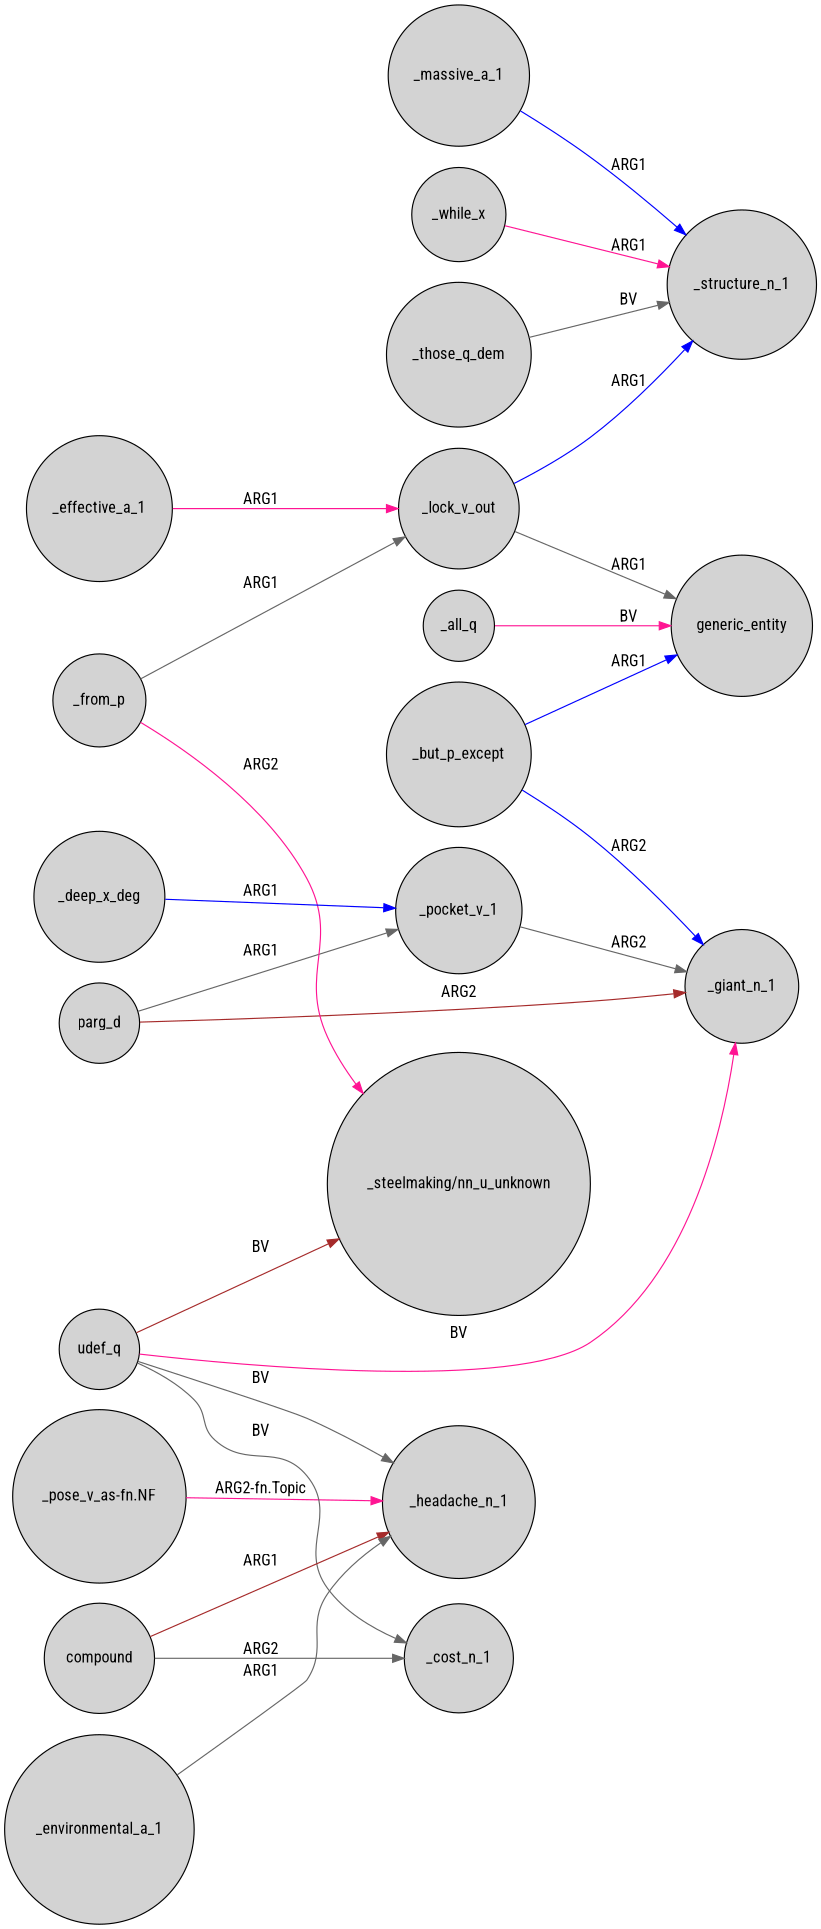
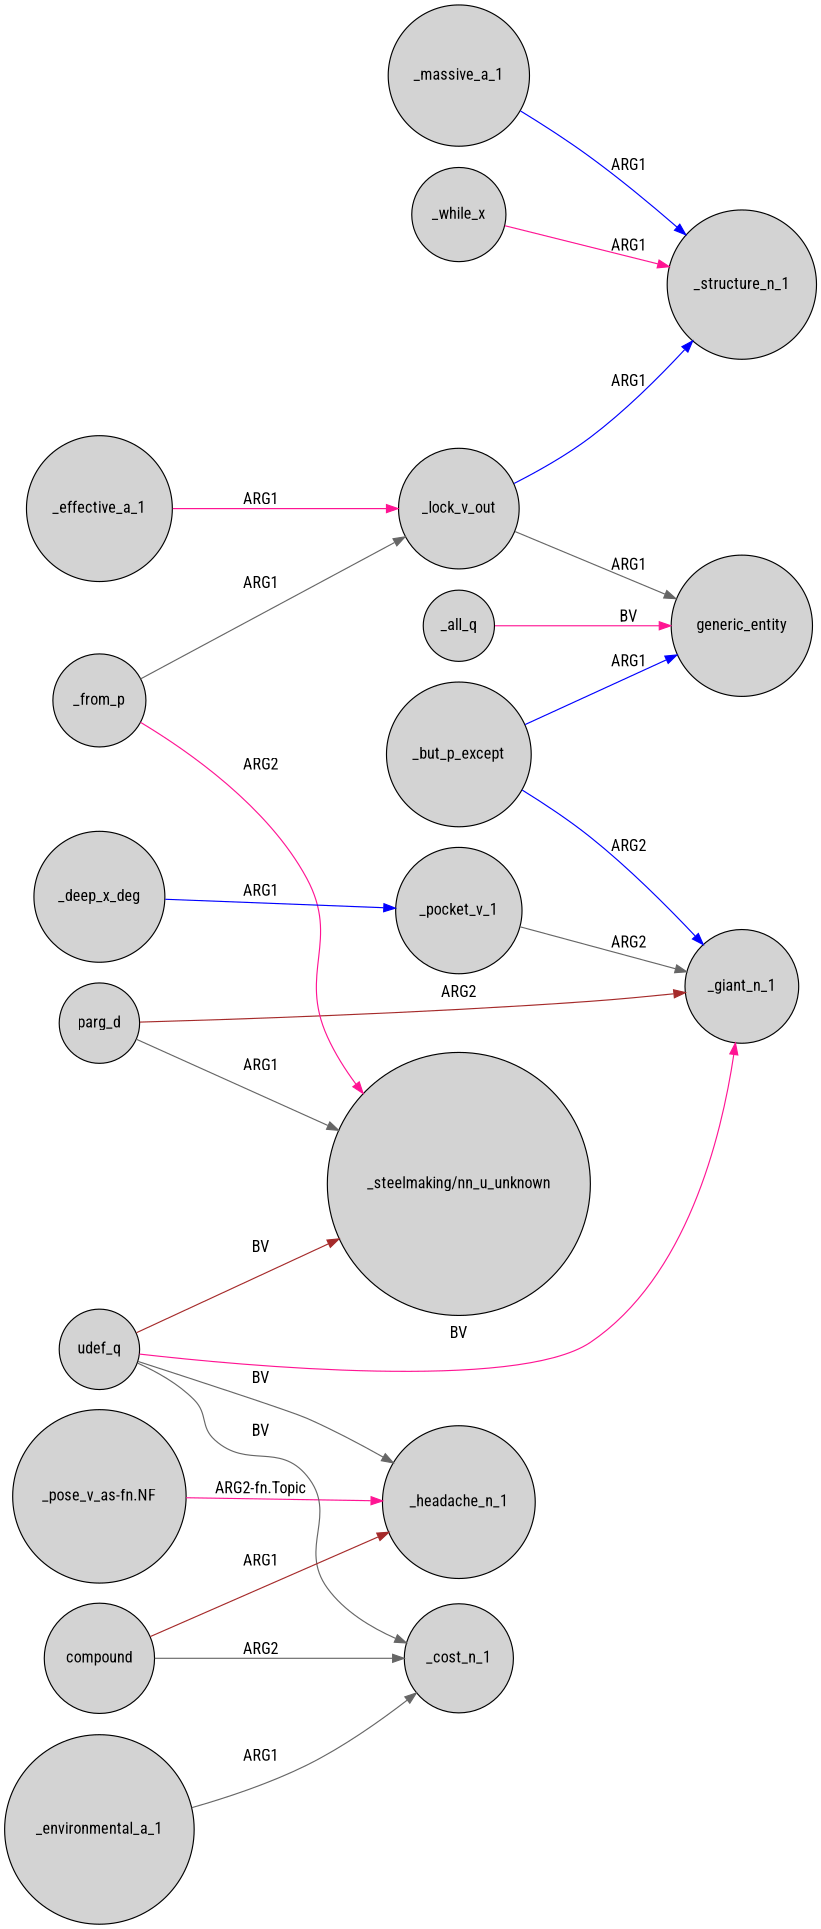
node "_those_q_dem": removed
edge "parg_d" -> "_pocket_v_1": now "parg_d" -> "_steelmaking/nn_u_unknown"
edge "_environmental_a_1" -> "_headache_n_1": now "_environmental_a_1" -> "_cost_n_1"
